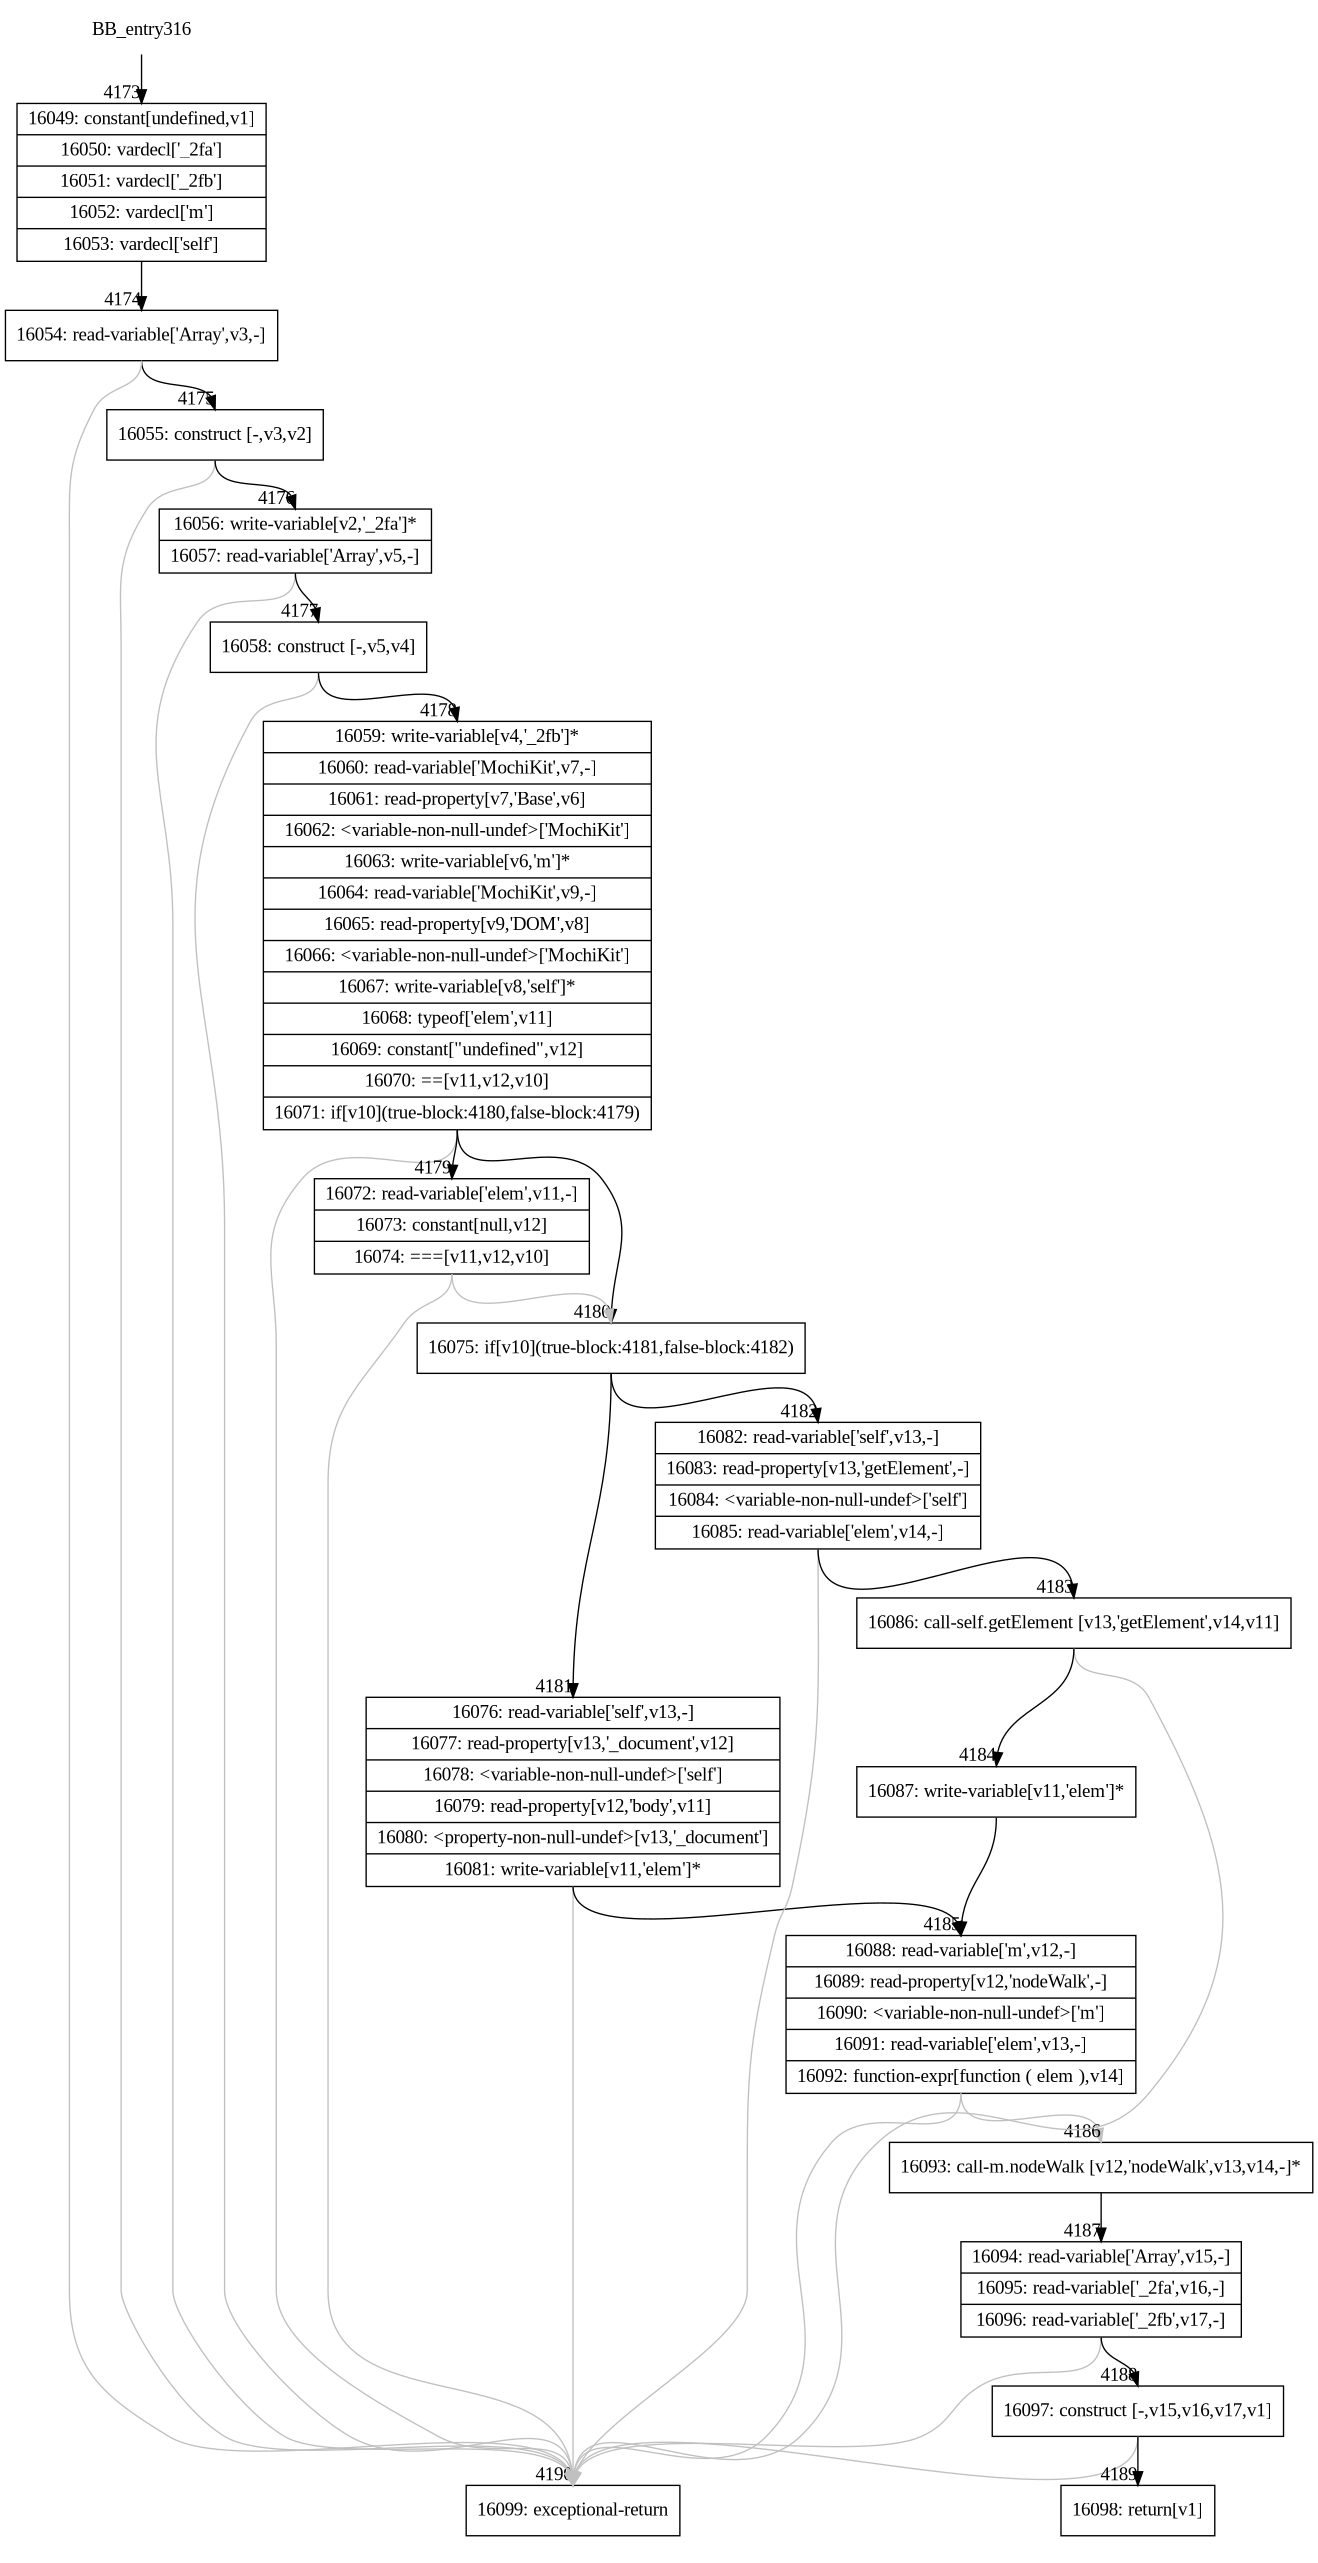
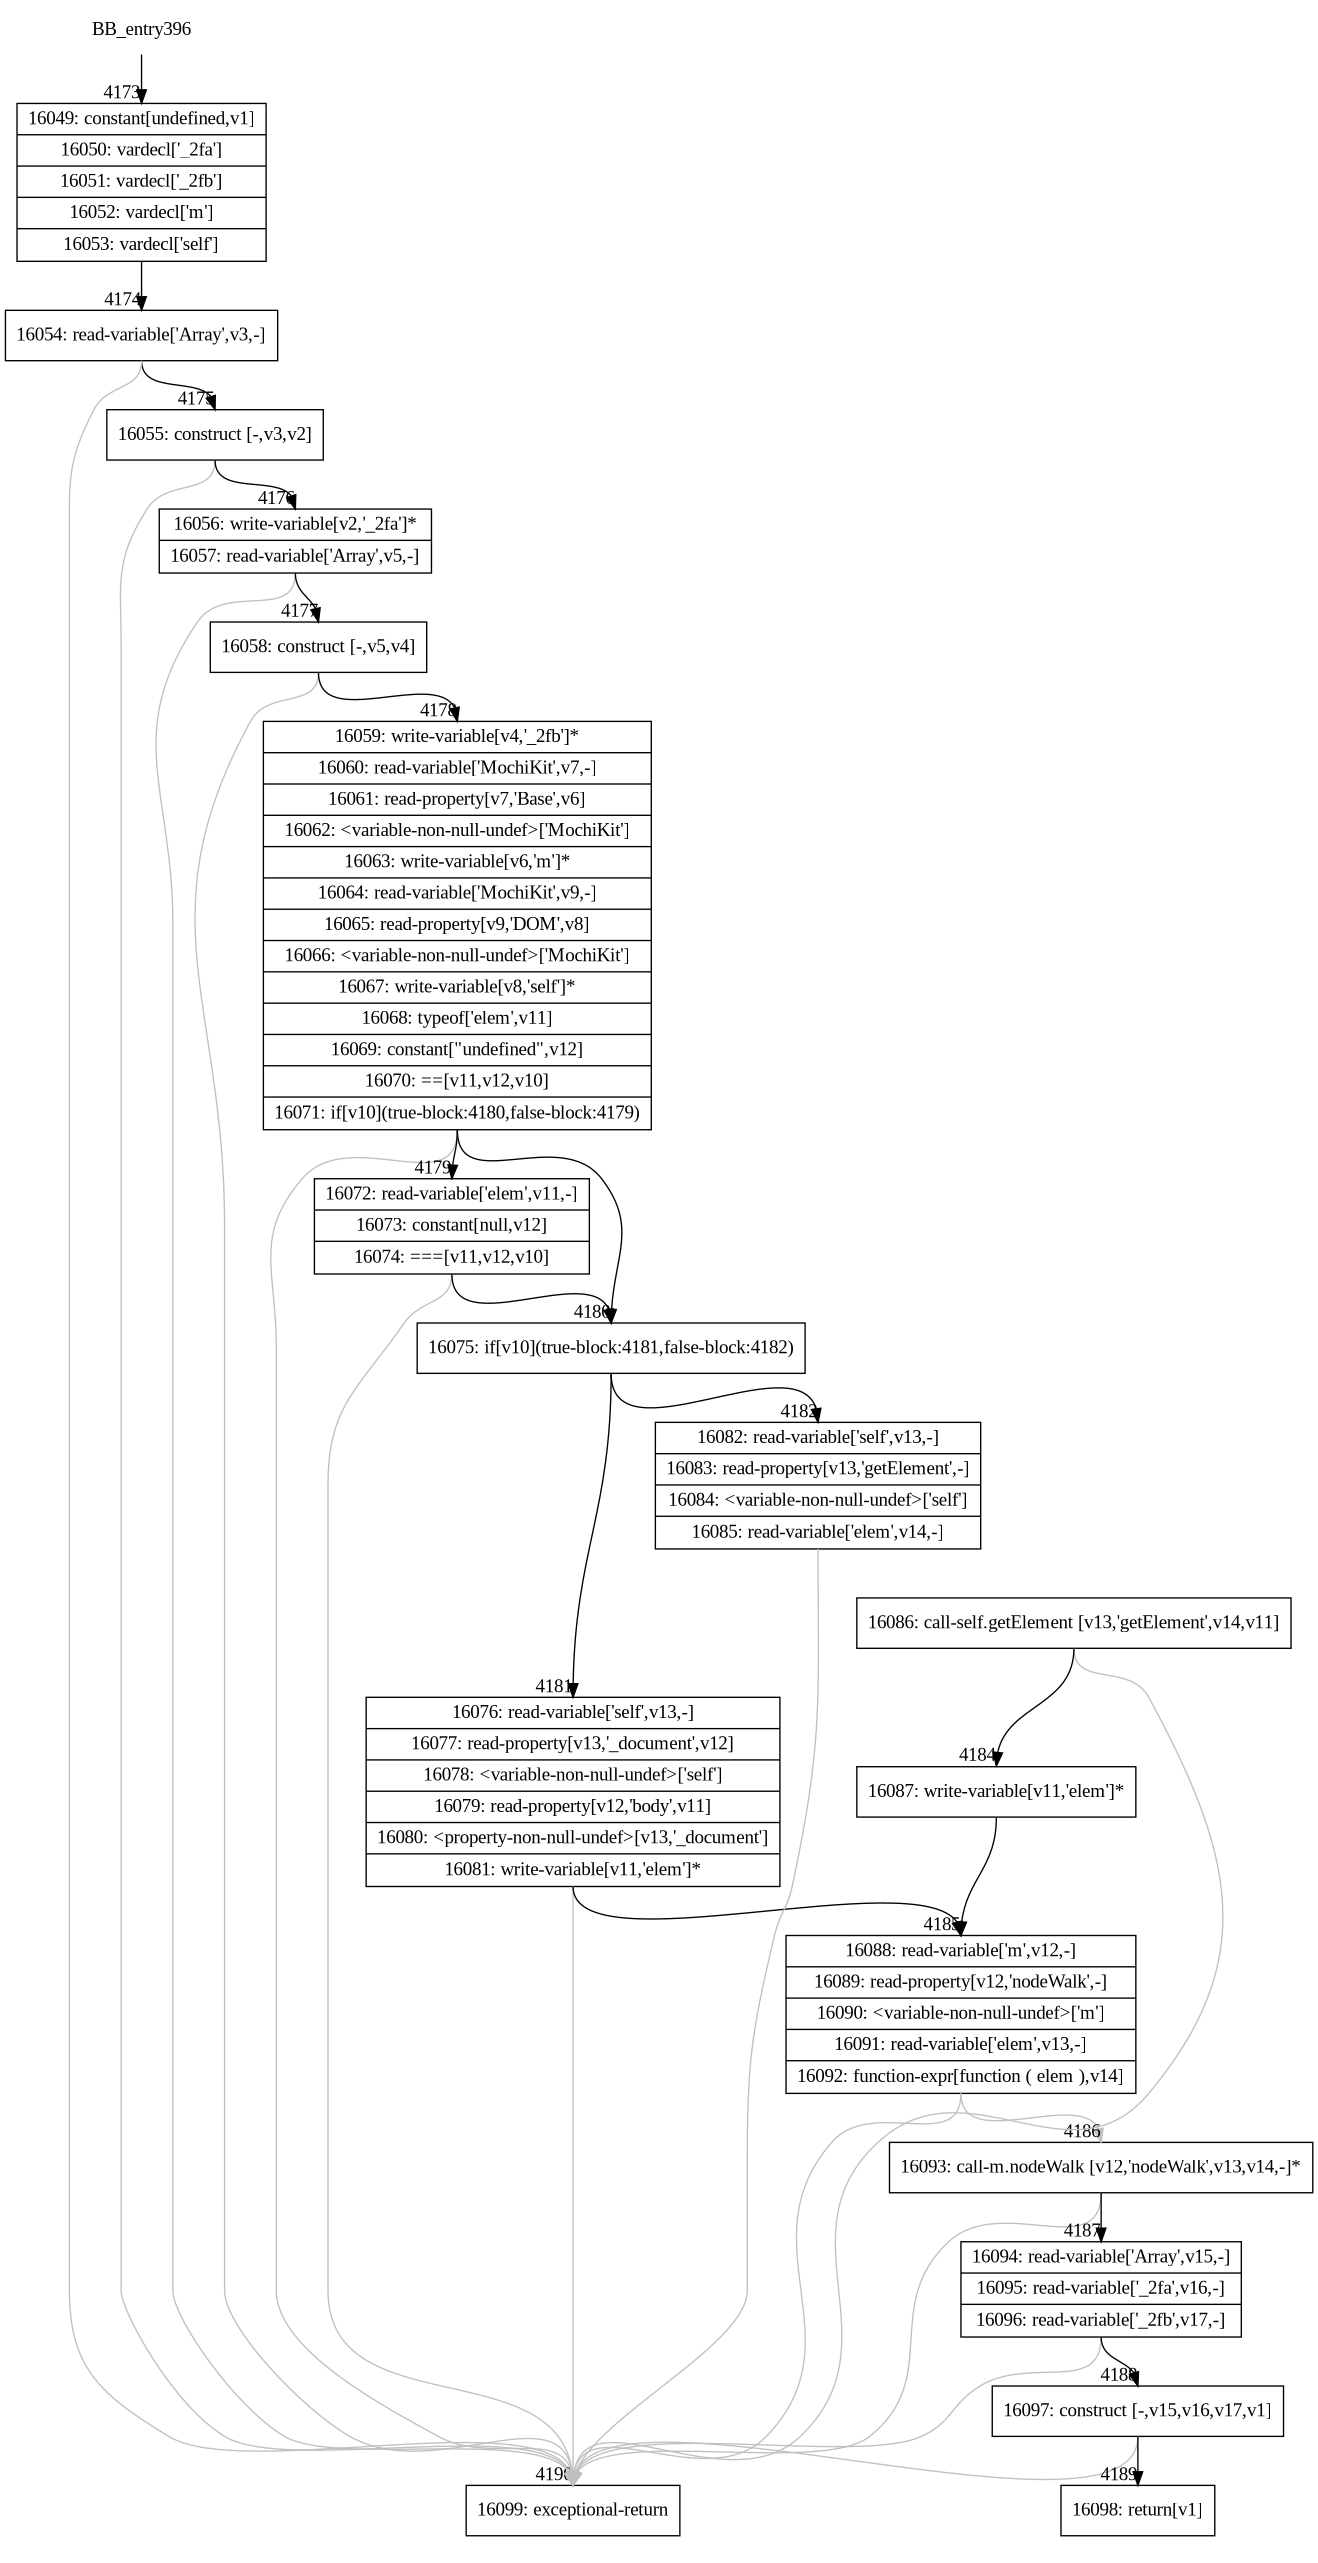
node "BB_entry316": label "BB_entry316" -> "BB_entry396"
edge "16072: read-variable['elem',v11,-]" -> "16075: if[v10](true-block:4181,false-block:4182)": color gray -> black
edge "16082: read-variable['self',v13,-]" -> "16086: call-self.getElement [v13,'getElement',v14,v11]": removed
edge "16093: call-m.nodeWalk [v12,'nodeWalk',v13,v14,-]*" -> "16099: exceptional-return": added
